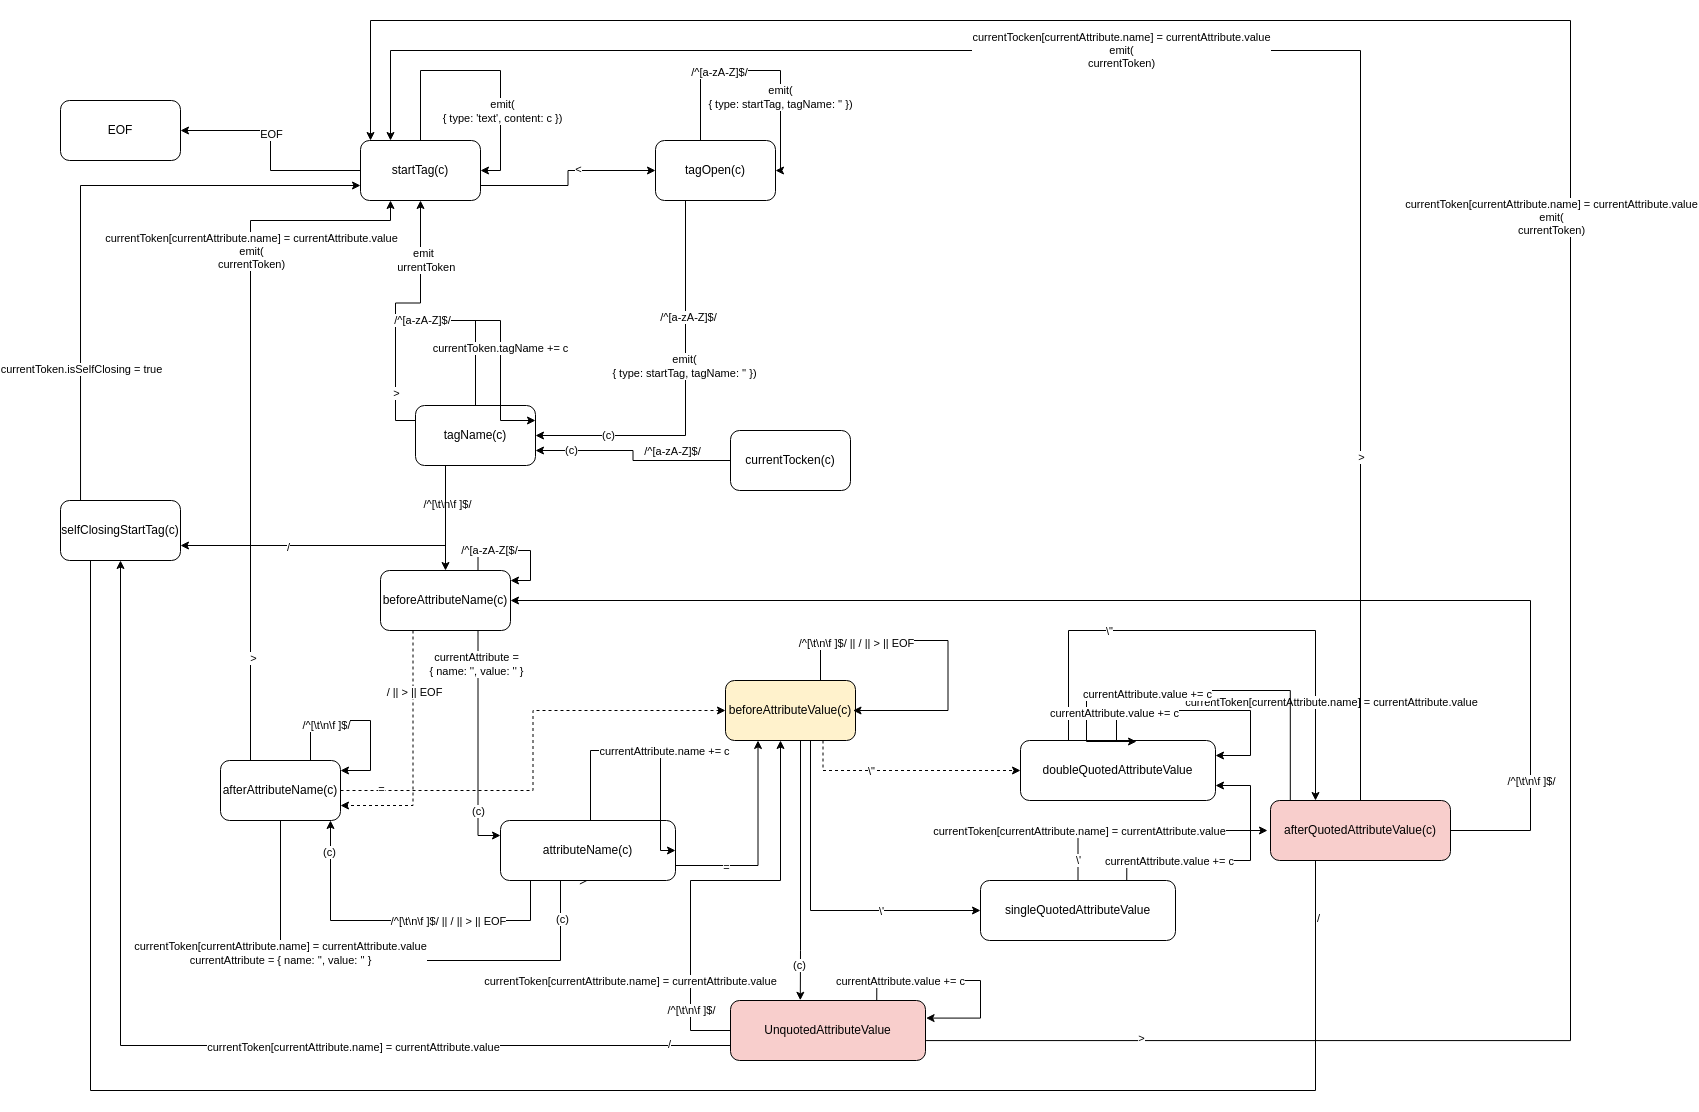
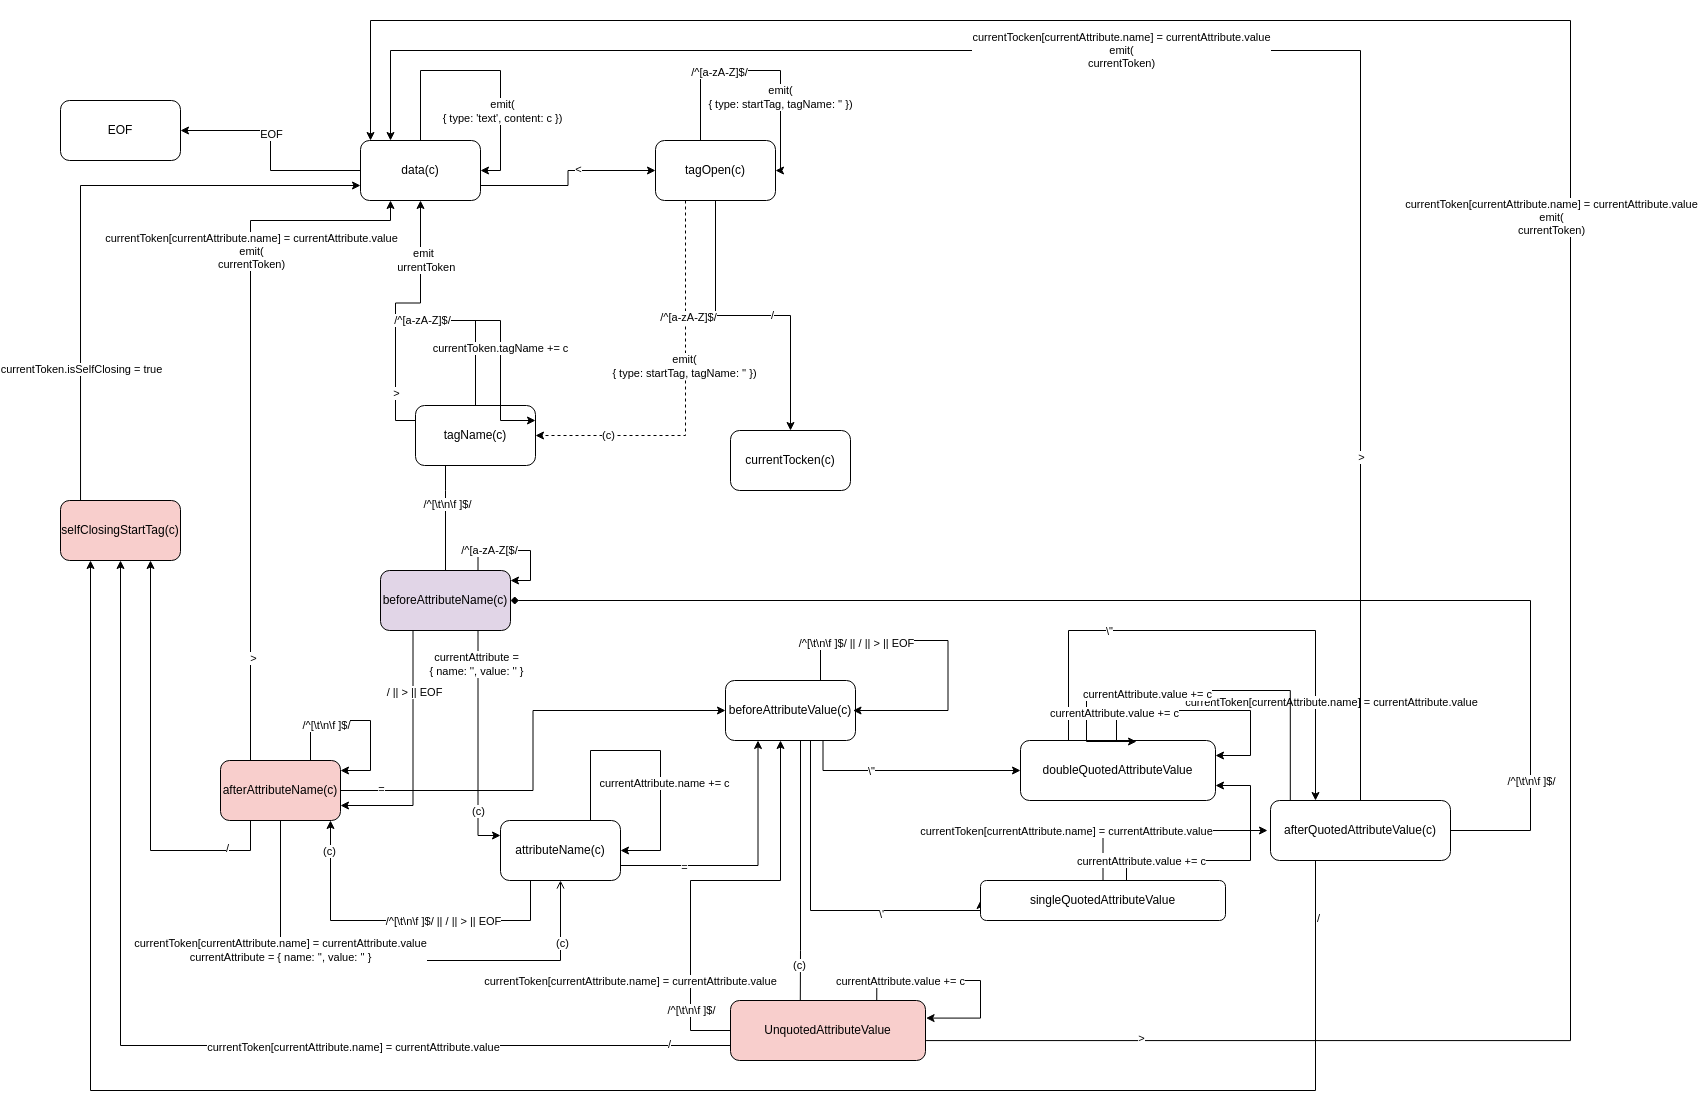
node "startTag(c)": label "startTag(c)" -> "data(c)"
edge "tagOpen(c)" -> "currentTocken(c)": added, label "/"
edge "tagOpen(c)" -> "tagName(c)": style solid -> dashed
edge "currentTocken(c)" -> "tagName(c)": removed, labels "/^[a-zA-Z]$/", "(c)"
node "selfClosingStartTag(c)": fillcolor #ffffff -> #f8cecc
edge "tagName(c)" -> "selfClosingStartTag(c)": removed, label "/"
edge "tagName(c)" -> "beforeAttributeName(c)": arrowhead classic -> none
edge "selfClosingStartTag(c)" -- "afterQuotedAttributeValue(c)": arrowhead none -> classic
node "beforeAttributeName(c)": fillcolor #ffffff -> #e1d5e7
edge "afterQuotedAttributeValue(c)" -> "beforeAttributeName(c)": arrowhead classic -> diamond
node "beforeAttributeValue(c)": fillcolor #fff2cc -> #ffffff
edge "afterAttributeName(c)" -> "beforeAttributeValue(c)": style dashed -> solid
edge "beforeAttributeValue(c)" -> "doubleQuotedAttributeValue": style dashed -> solid
edge "afterAttributeName(c)" -> "selfClosingStartTag(c)": added, label "/"
edge "beforeAttributeName(c)" -> "afterAttributeName(c)": style dashed -> solid
node "afterAttributeName(c)": fillcolor #ffffff -> #f8cecc
node "afterQuotedAttributeValue(c)": fillcolor #f8cecc -> #ffffff
node "attributeName(c)": size 175x60 -> 120x60
node "singleQuotedAttributeValue": size 195x60 -> 245x40
edge "beforeAttributeValue(c)" -> "UnquotedAttributeValue": arrowhead classic -> none
